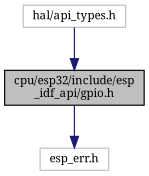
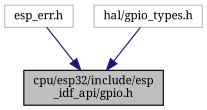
node "hal/api_types.h": label "hal/api_types.h" -> "hal/gpio_types.h"
edge "cpu/esp32/include/esp _idf_api/gpio.h" -> "esp_err.h": reversed
